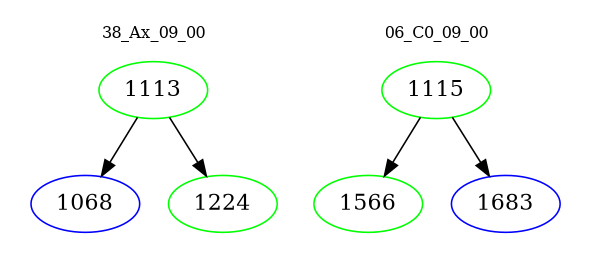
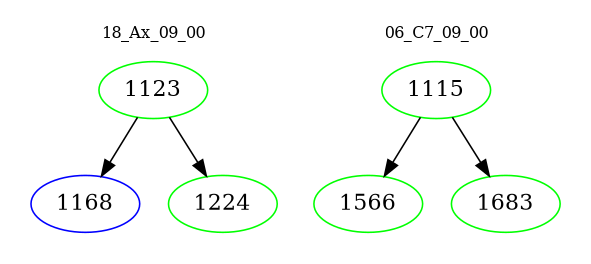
cluster "38_Ax_09_00": label "38_Ax_09_00" -> "18_Ax_09_00"
cluster "06_C0_09_00": label "06_C0_09_00" -> "06_C7_09_00"
node "1113": label "1113" -> "1123"
node "1068": label "1068" -> "1168"
node "1683": color blue -> green
